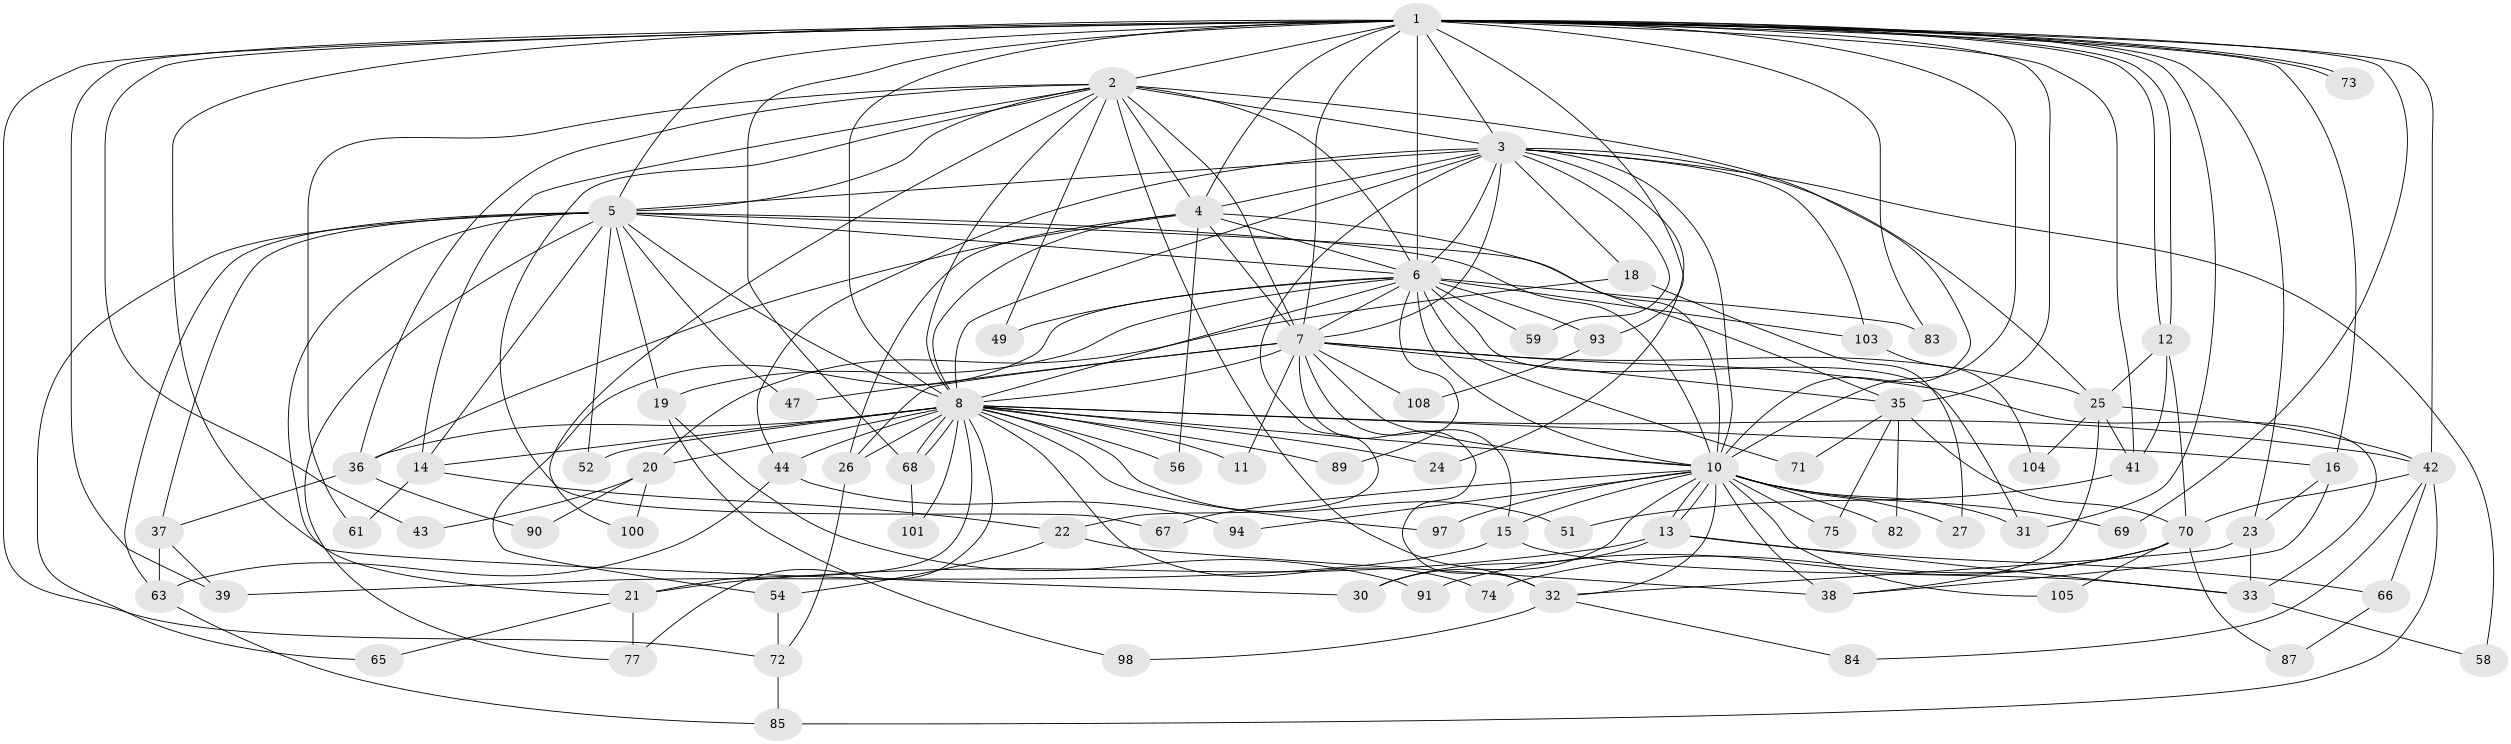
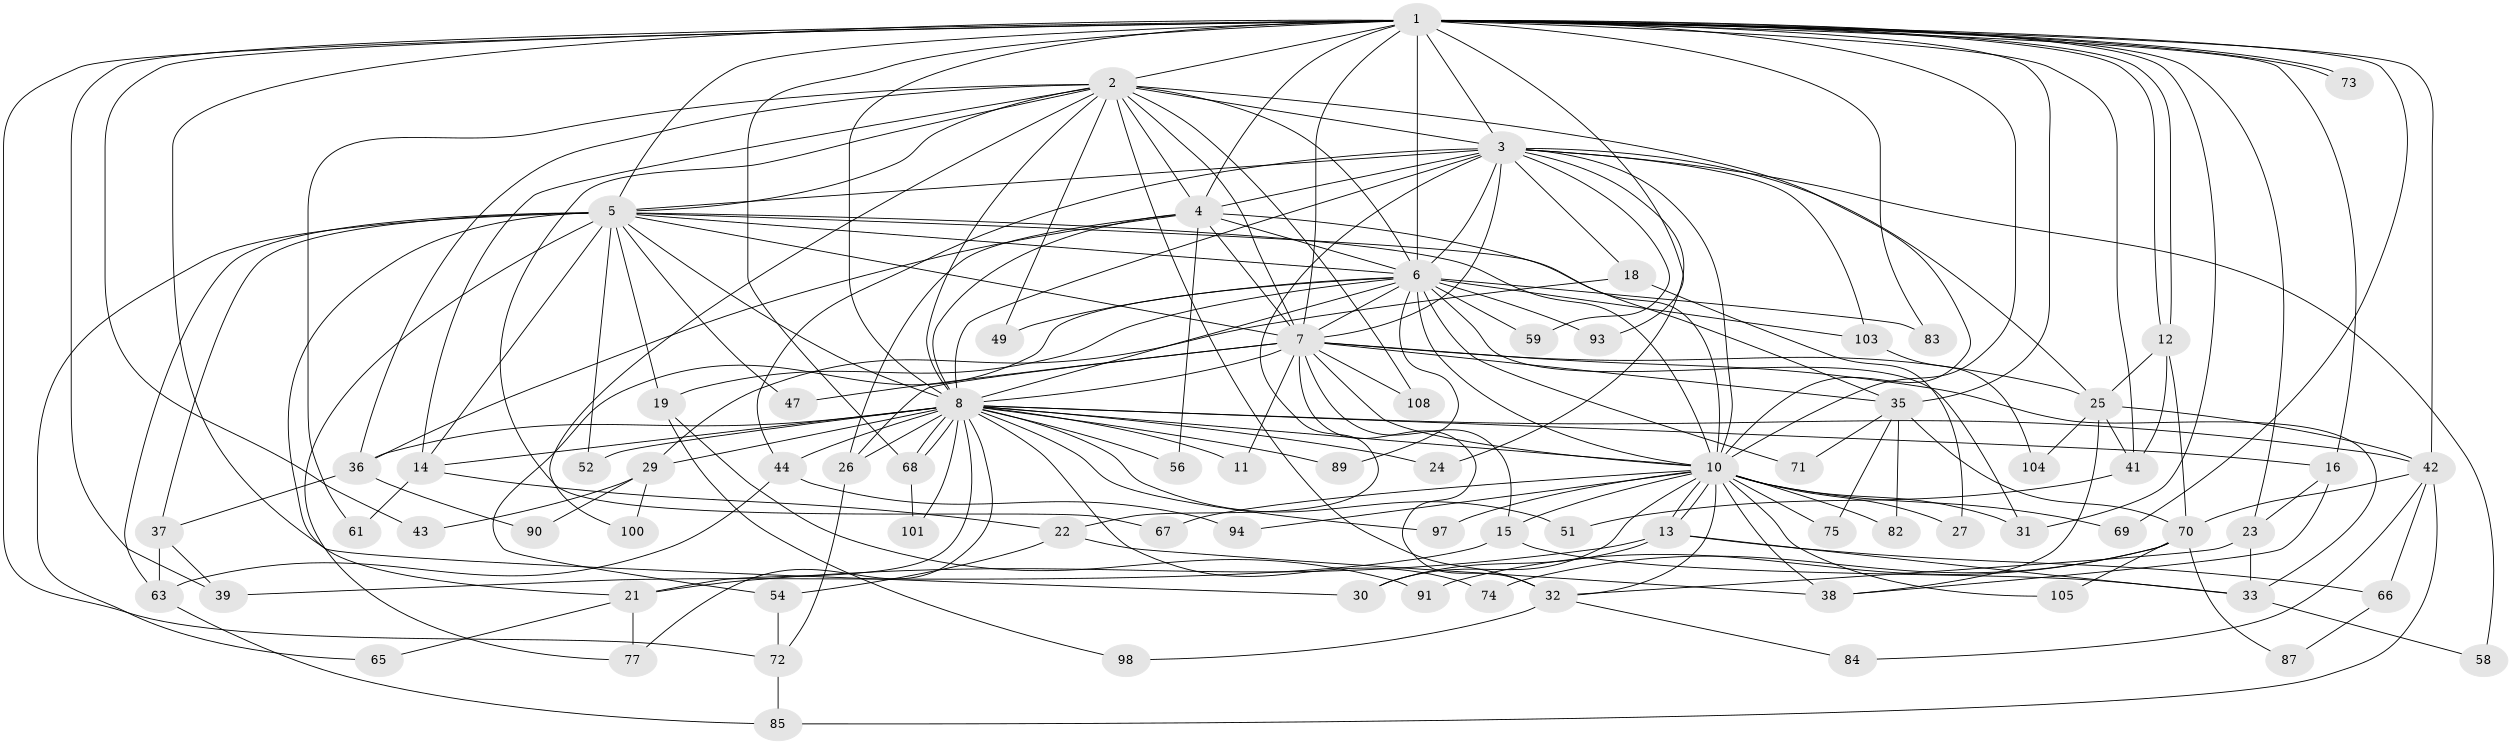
edge "5" -- "7": added
edge "93" -- "108": now "2" -- "108"
node "20": label "20" -> "29"
